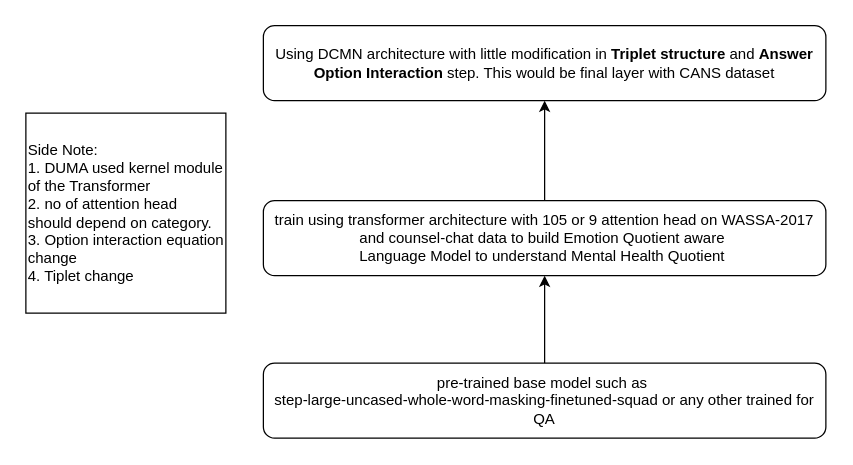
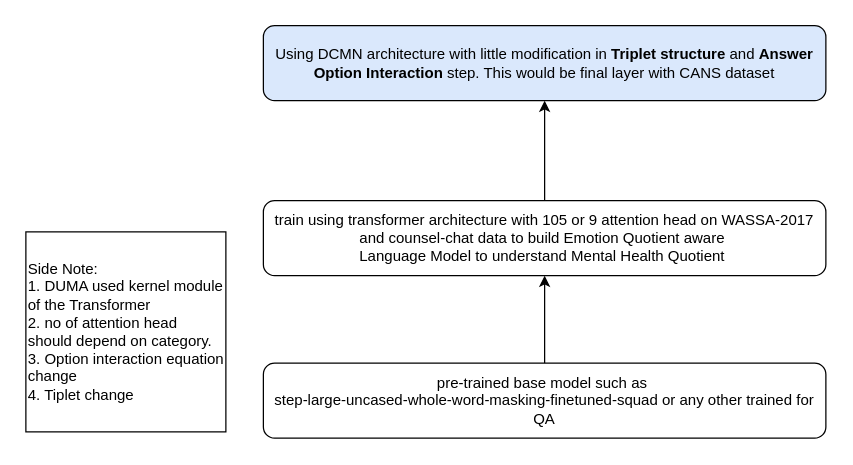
node "Using DCMN architecture with little modification in Triplet structure and Answer Option Interaction step. This would be final layer with CANS dataset": fillcolor #ffffff -> #dae8fc
node "Side Note: 1. DUMA used kernel module of the Transformer 2. no of attention head should depend on category. 3. Option interaction equation change 4. Tiplet change": moved (126, 213) -> (126, 332)
